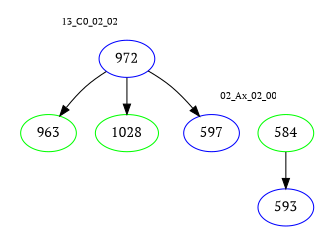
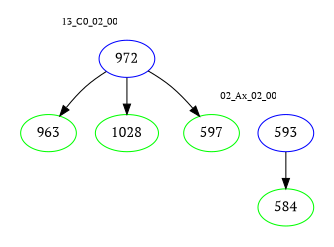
cluster "13_C0_02_02": label "13_C0_02_02" -> "13_C0_02_00"
node "597": color blue -> green
edge "584" -> "593": reversed
